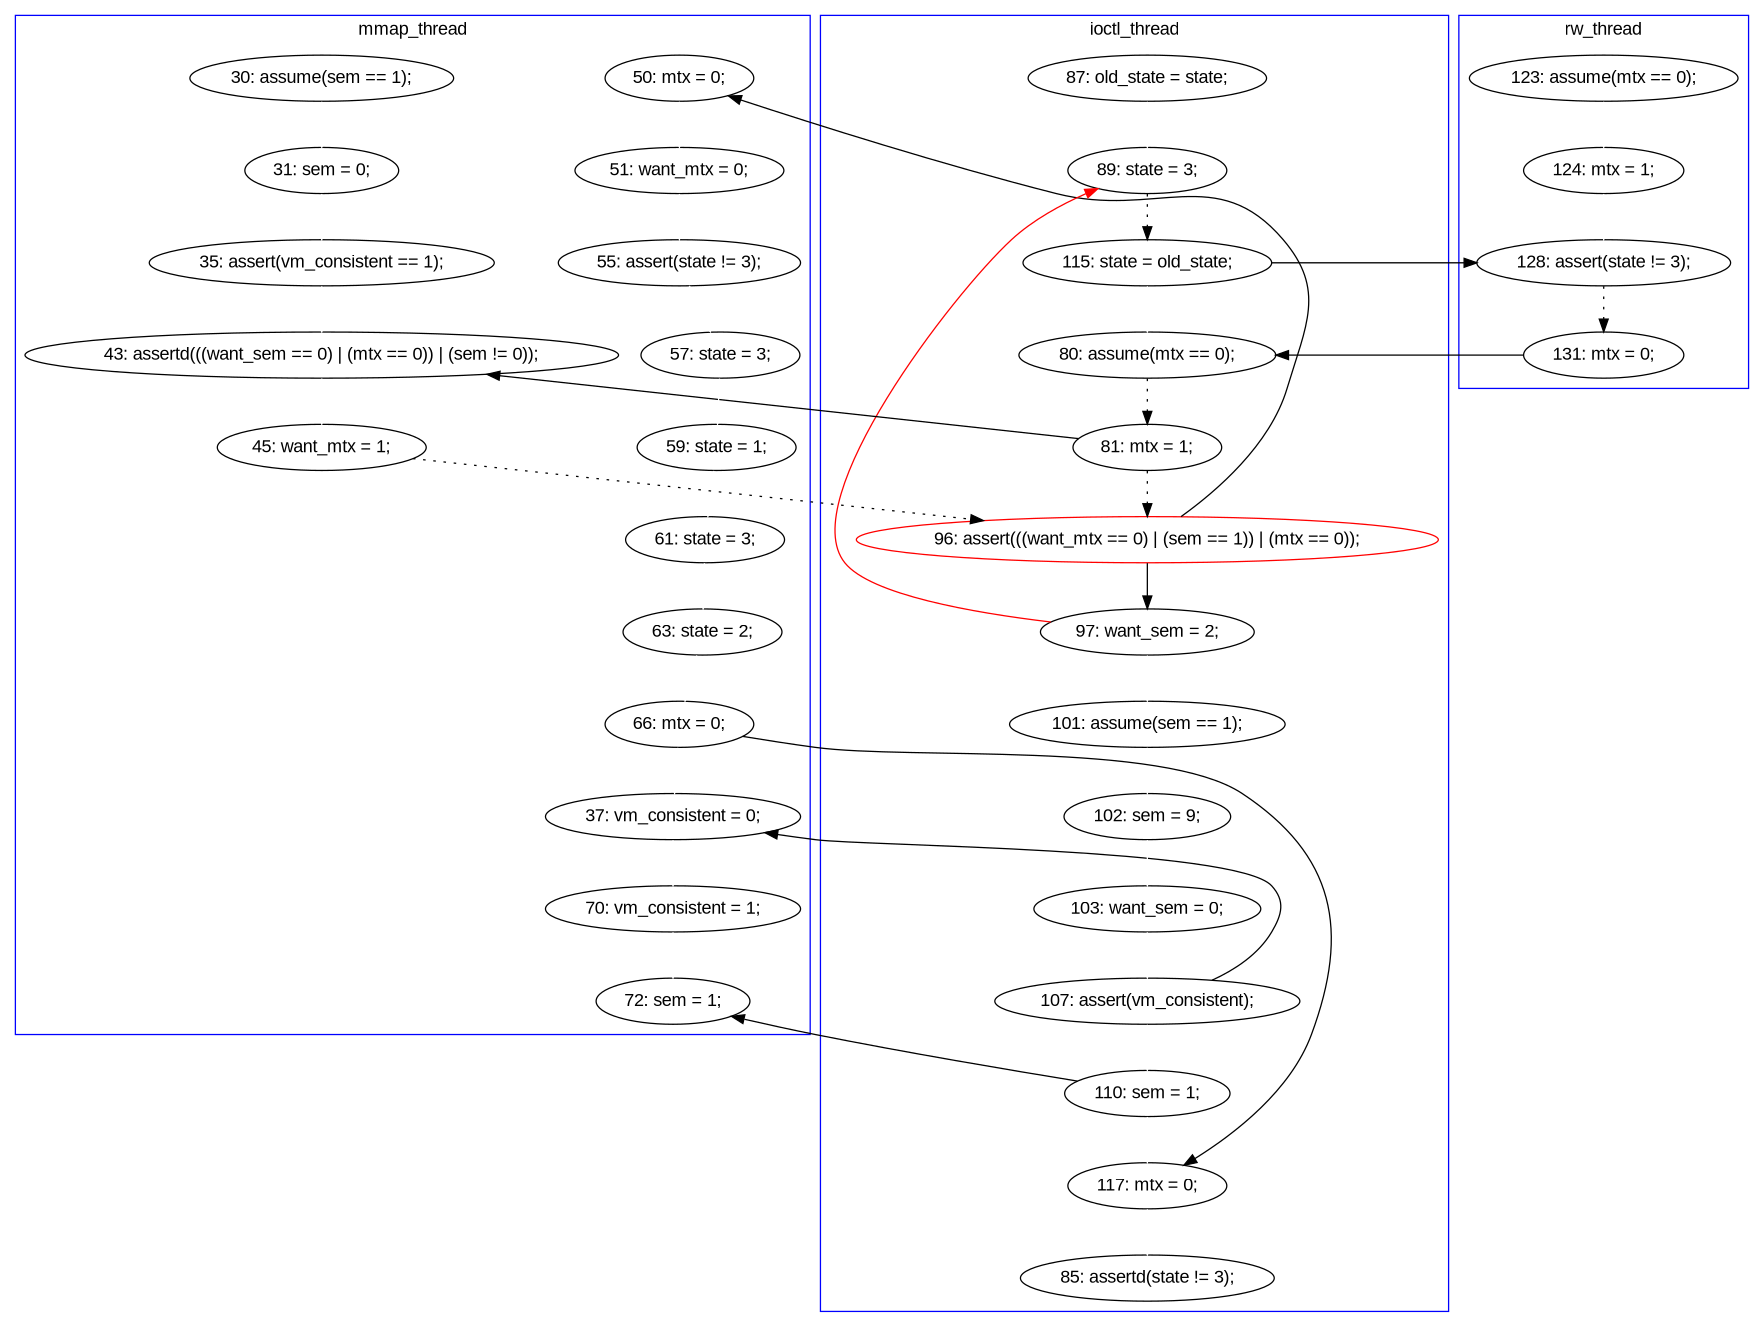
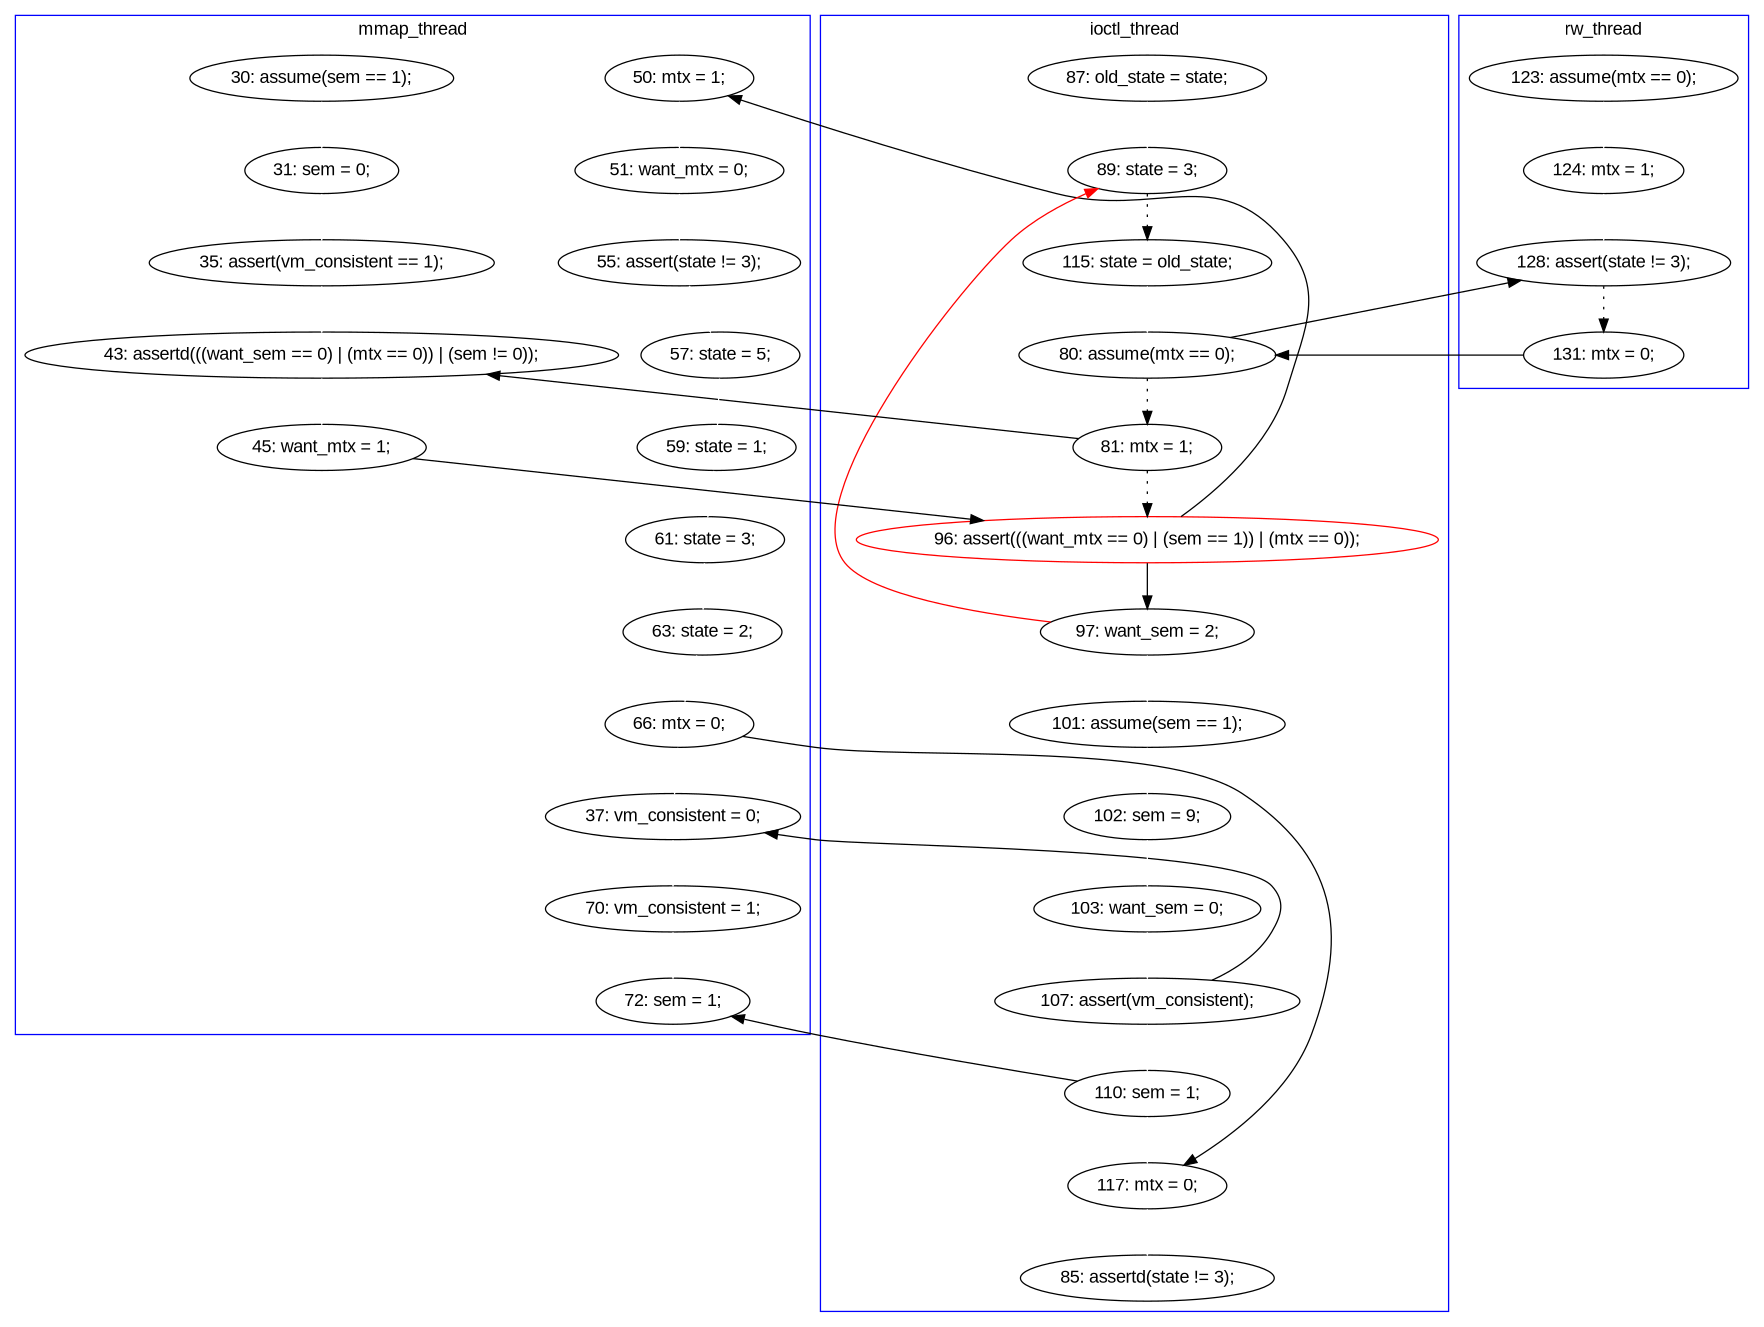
node "50: mtx = 0;": label "50: mtx = 0;" -> "50: mtx = 1;"
edge "115: state = old_state;" -> "128: assert(state != 3);": now "80: assume(mtx == 0);" -> "128: assert(state != 3);"
node "57: state = 3;": label "57: state = 3;" -> "57: state = 5;"
edge "45: want_mtx = 1;" -> "96: assert(((want_mtx == 0) | (sem == 1)) | (mtx == 0));": style dotted -> solid
